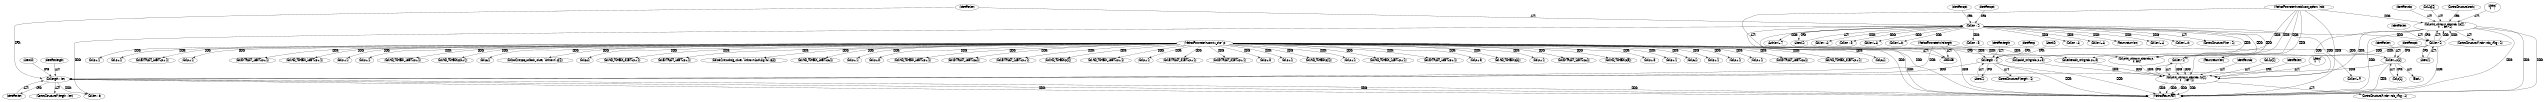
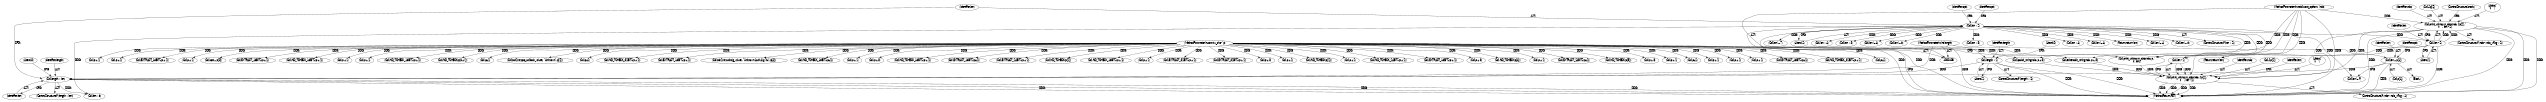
node "(Auth,len != 7)": label "(Auth,len != 7)" -> "(Call,len != 7)"
node "(Identifier,p)": removed
node "(Call,opt = p[0])": added
edge "(Call,len = p[1])" -> "(Call,p[1])": now "(Call,len = p[1])" -> "(Call,len != 9)"
edge "(MethodParameterIn,const u_char *p)" -> "(MethodReturn,RET)": label "DDG: " -> "CFG: "
